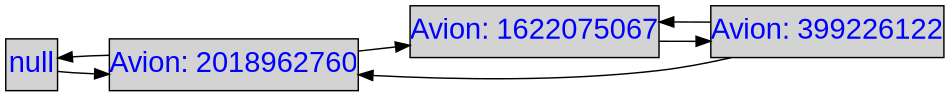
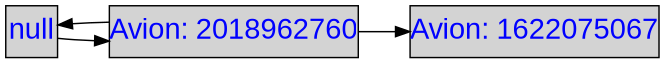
node "Avion: 399226122": removed
